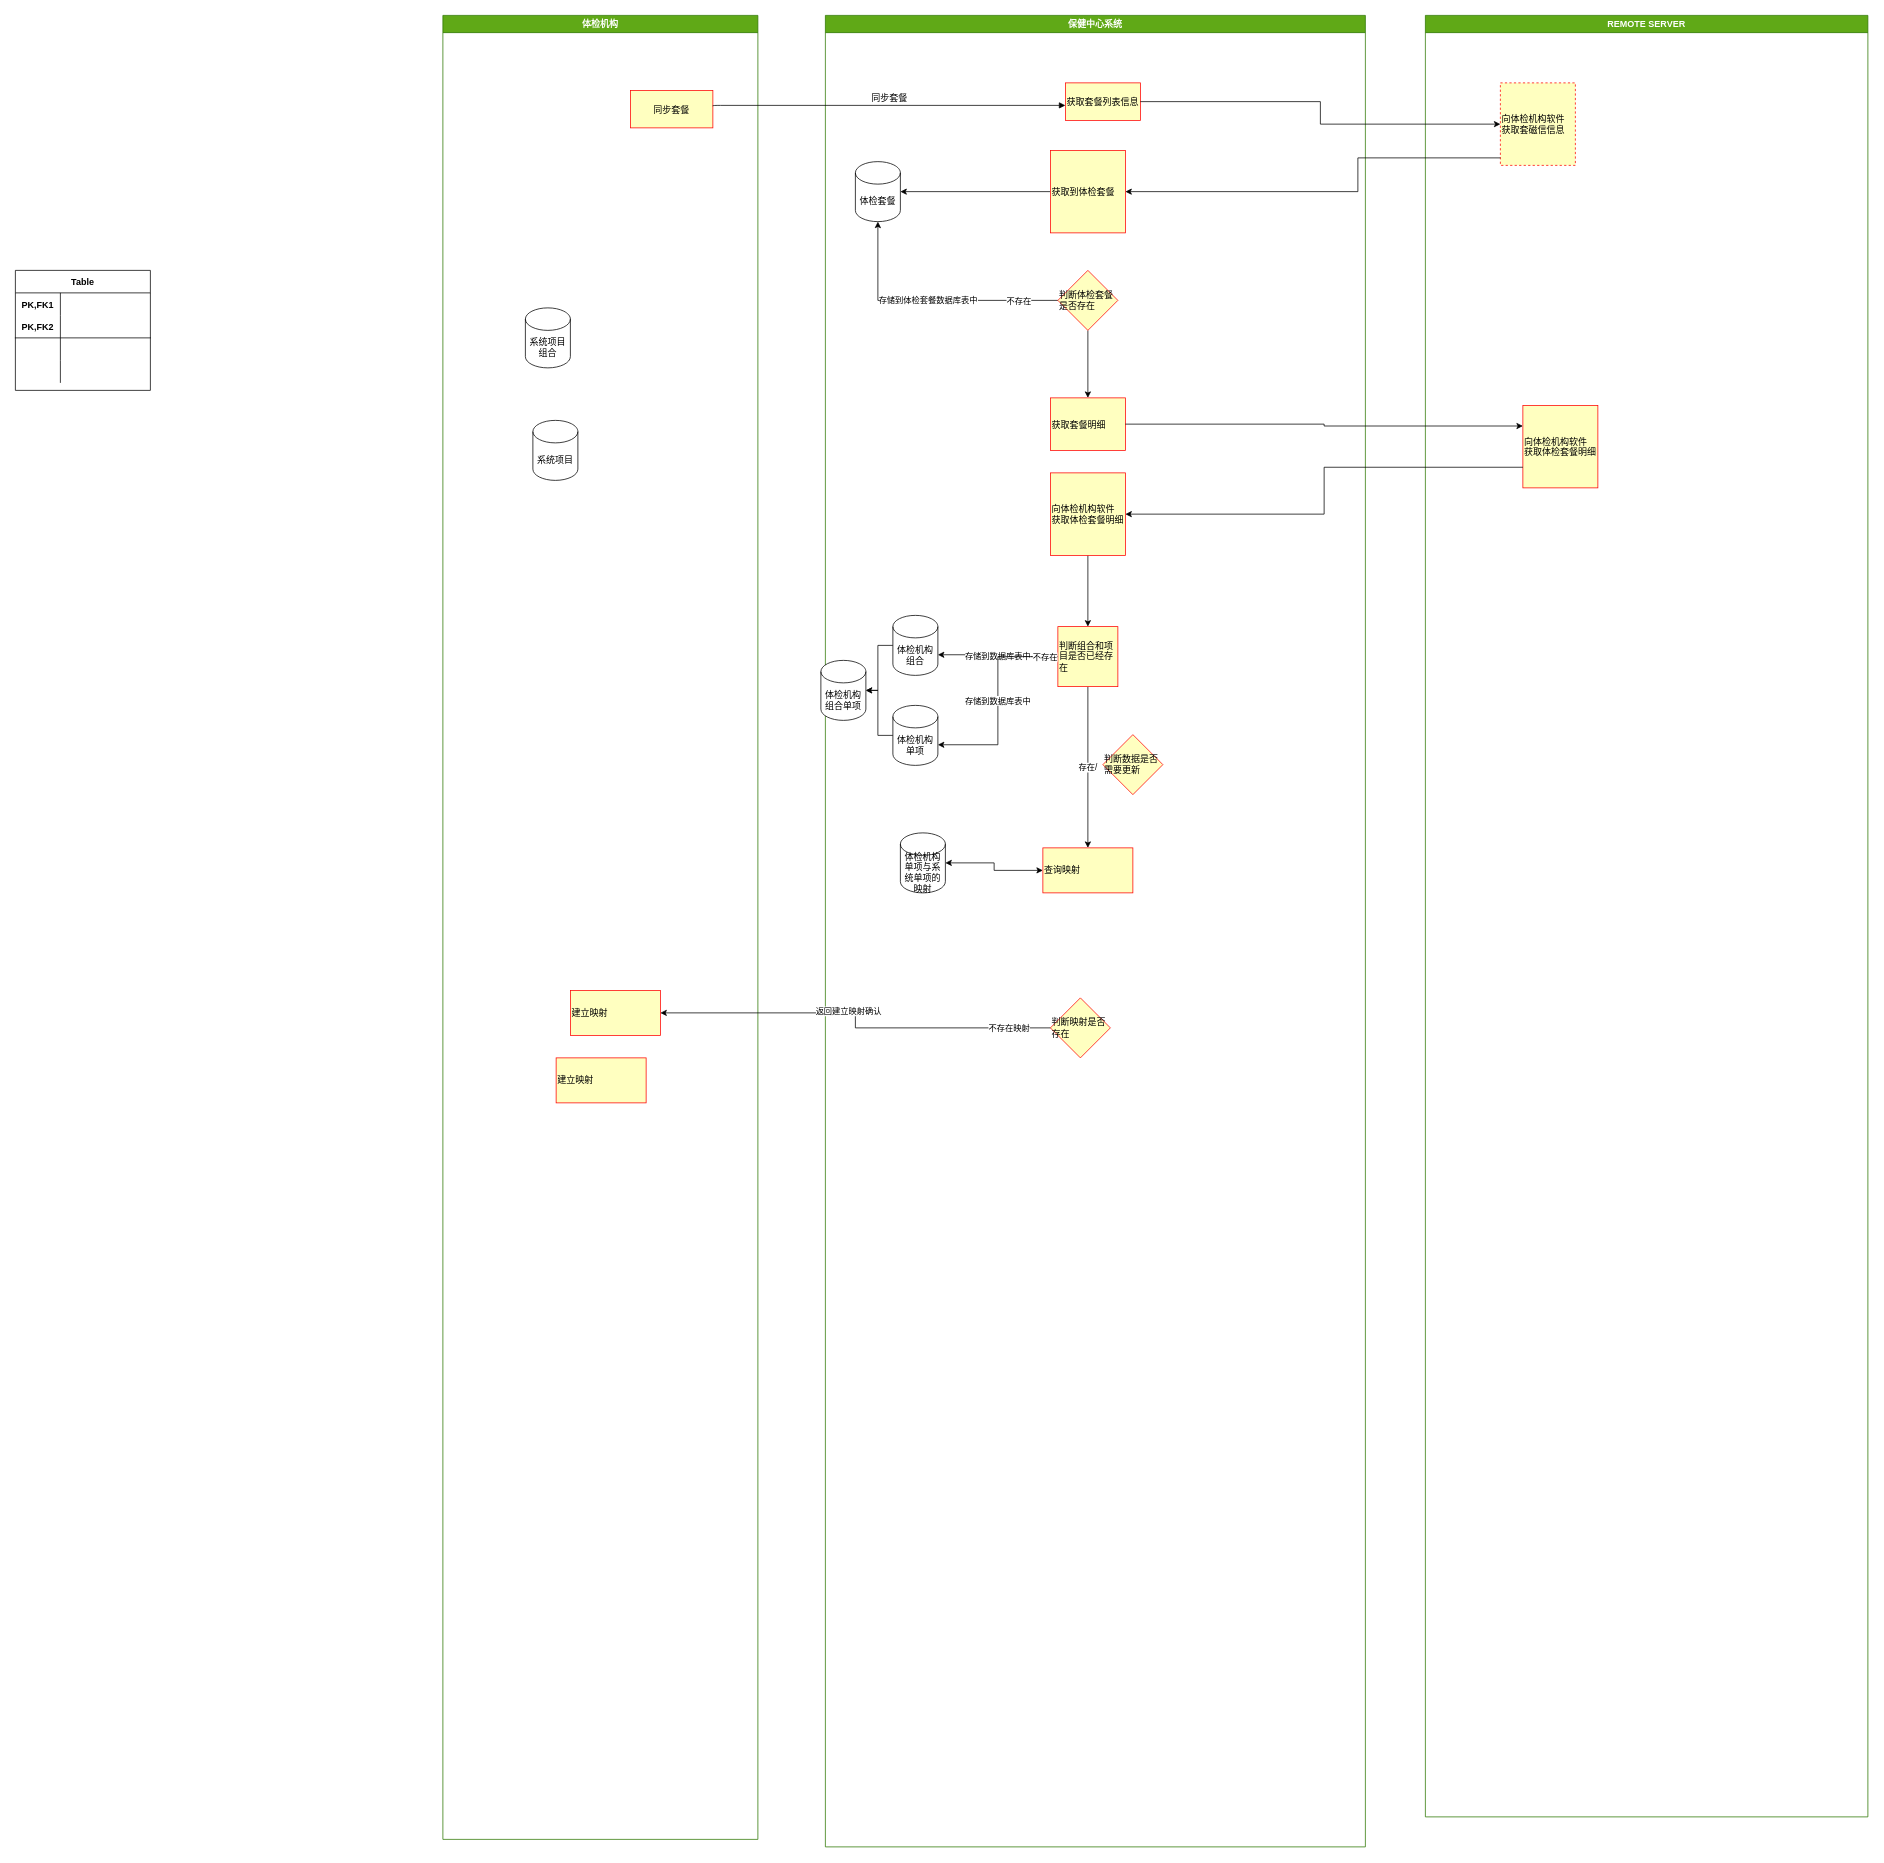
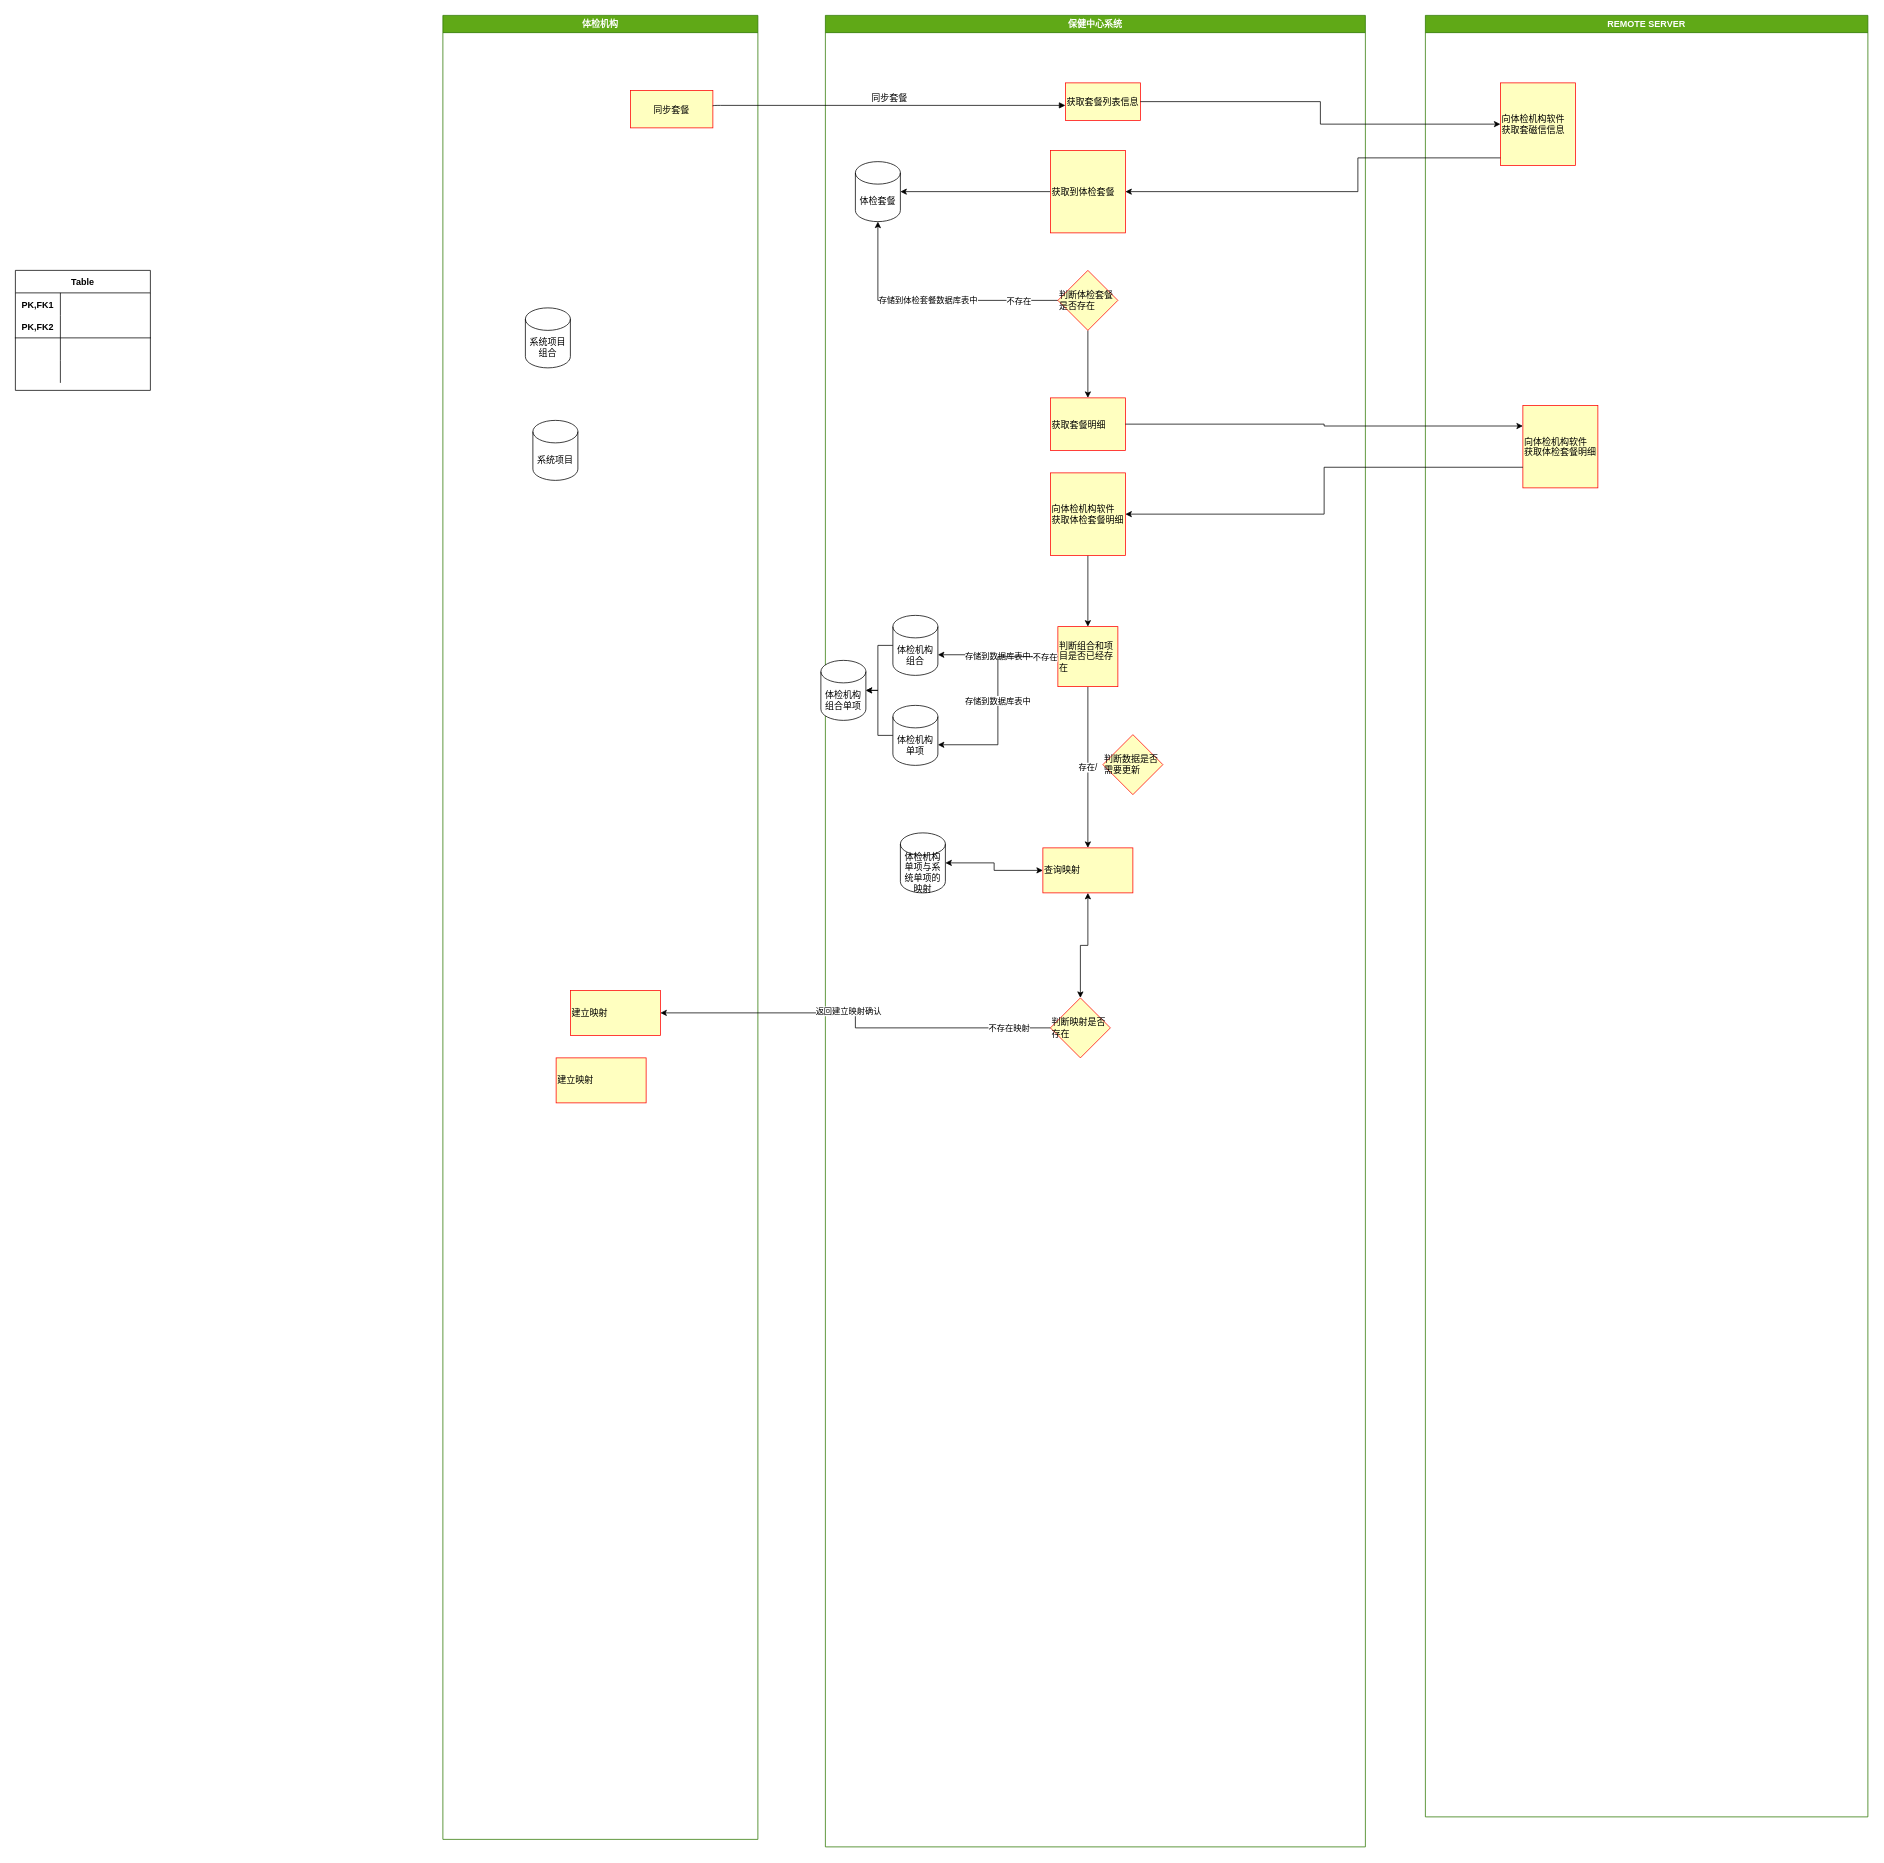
node "向体检机构软件 获取套磁信信息": style dashed -> solid
edge "查询映射" -- "判断映射是否存在": added
